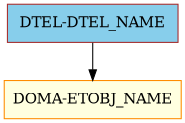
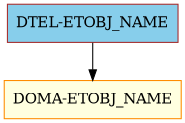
node "DTEL-DTEL_NAME": label "DTEL-DTEL_NAME" -> "DTEL-ETOBJ_NAME"
